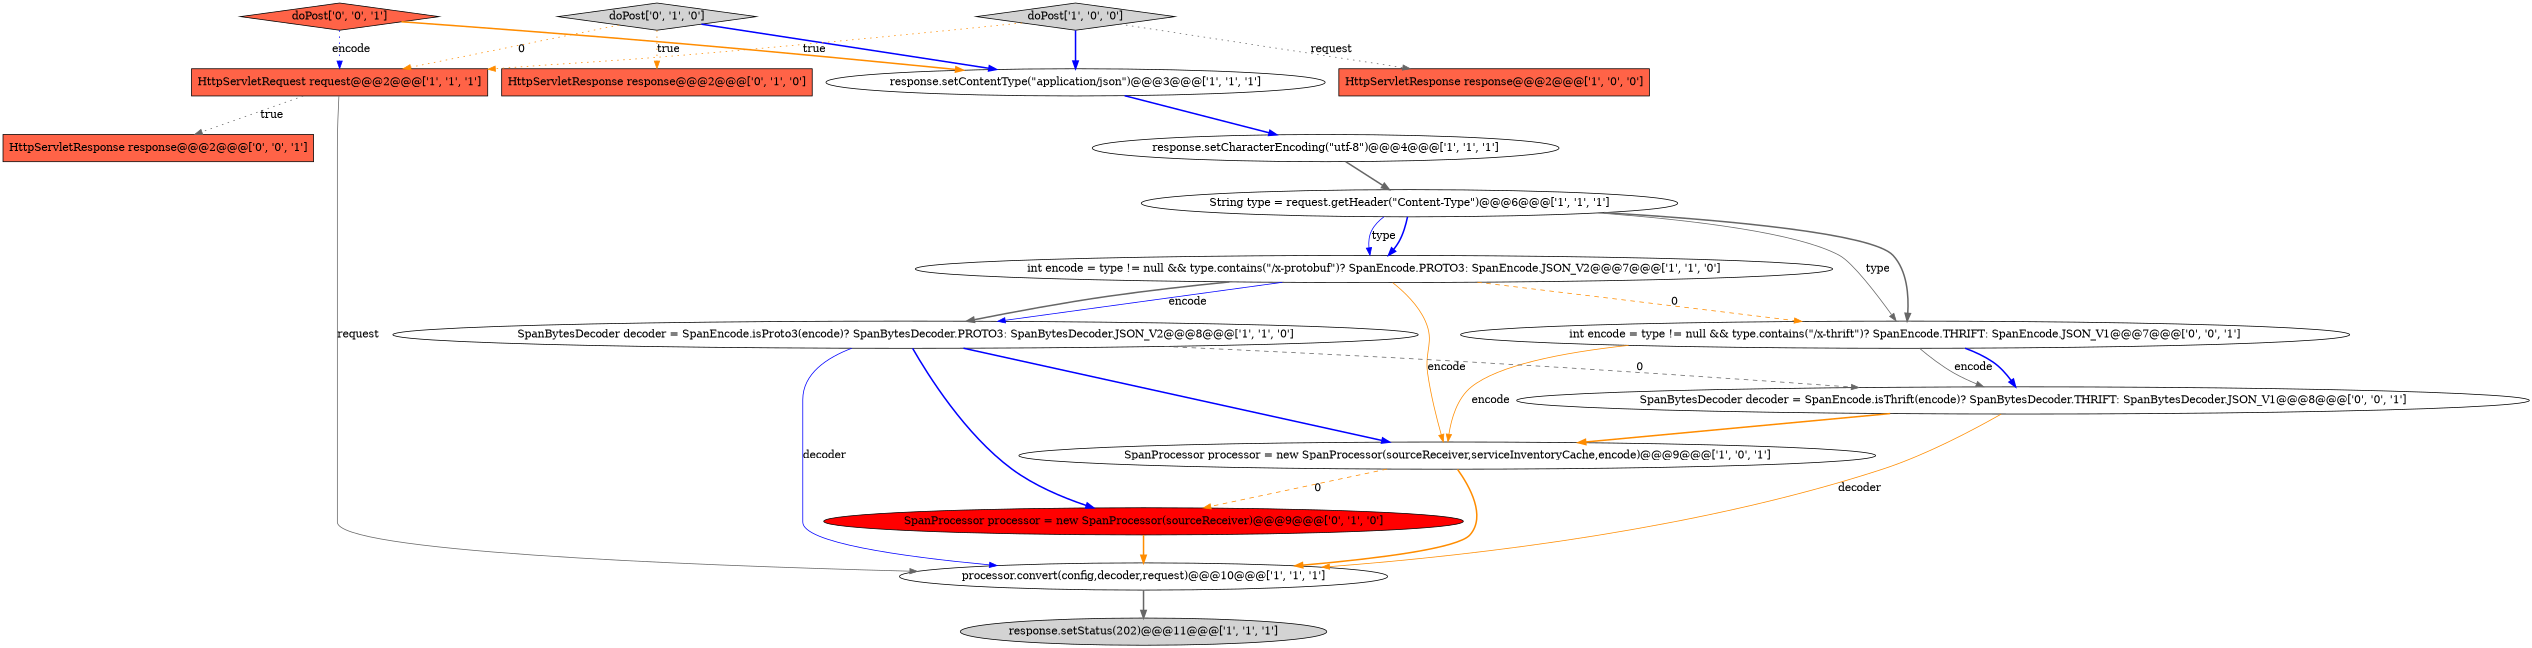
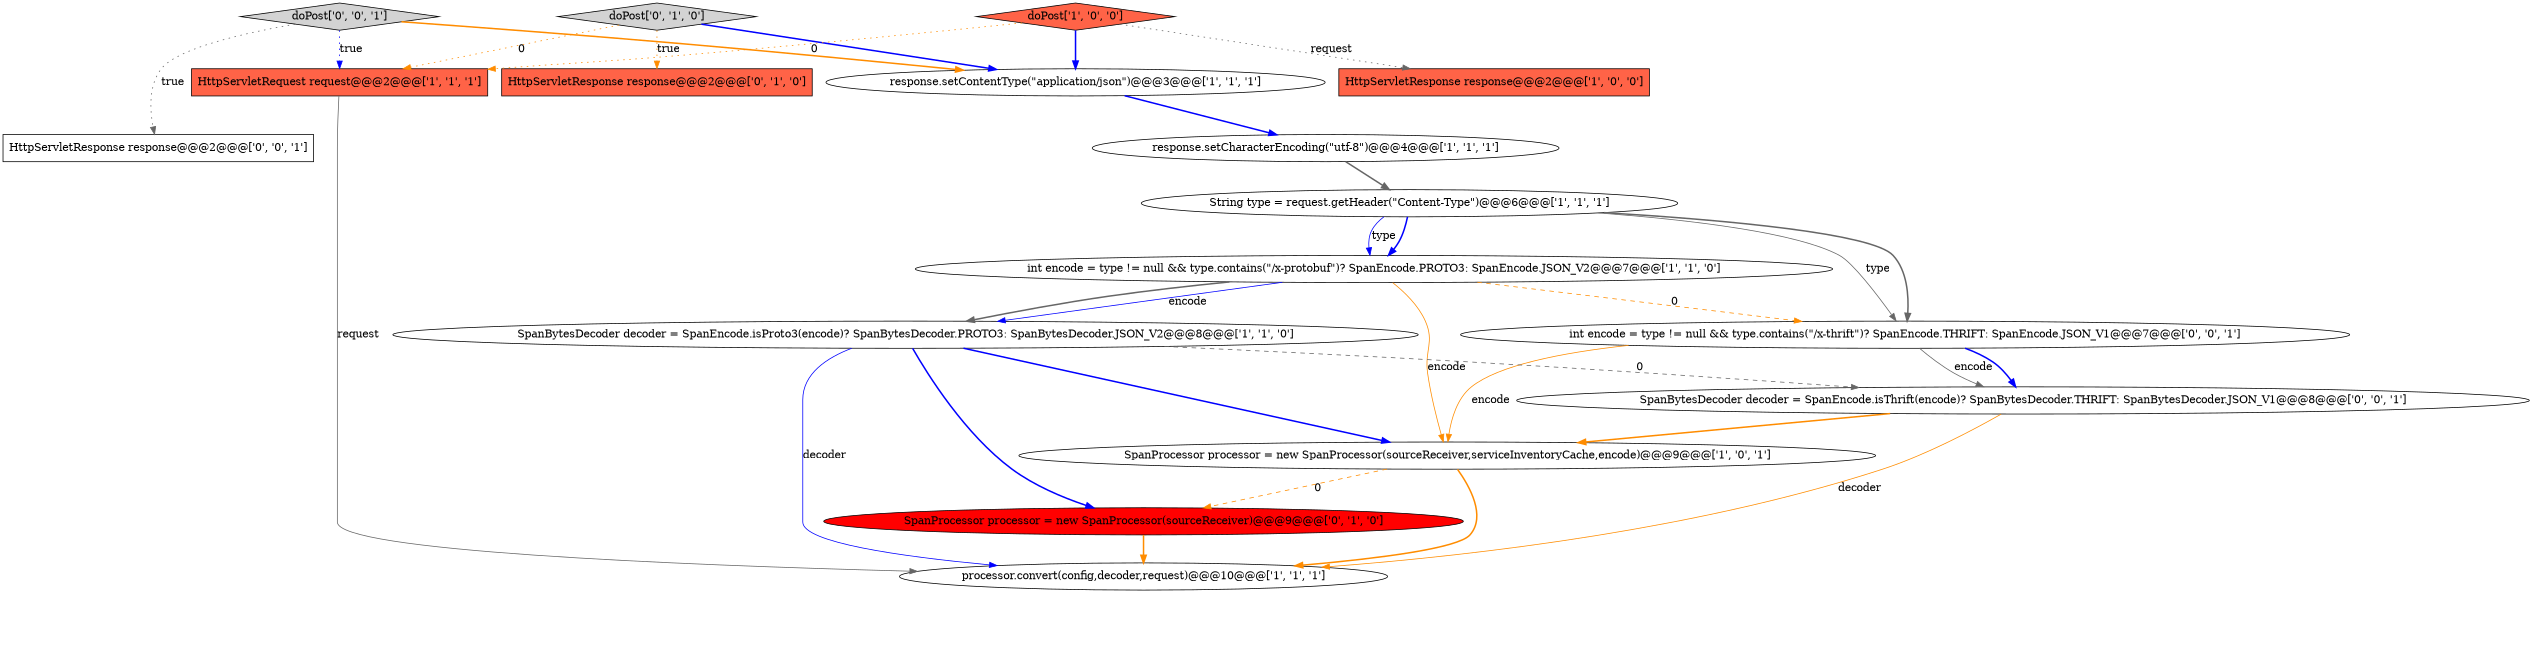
node "doPost['0', '0', '1']": fillcolor tomato -> lightgray
node "doPost['1', '0', '0']": fillcolor lightgray -> tomato
edge "doPost['0', '0', '1']" -> "HttpServletRequest request@@@2@@@['1', '1', '1']": label "encode" -> "true"
edge "doPost['1', '0', '0']" -> "HttpServletRequest request@@@2@@@['1', '1', '1']": label "true" -> "0"
edge "HttpServletRequest request@@@2@@@['1', '1', '1']" -> "HttpServletResponse response@@@2@@@['0', '0', '1']": now "doPost['0', '0', '1']" -> "HttpServletResponse response@@@2@@@['0', '0', '1']"
node "HttpServletResponse response@@@2@@@['0', '0', '1']": fillcolor tomato -> white
node "response.setStatus(202)@@@11@@@['1', '1', '1']": removed
